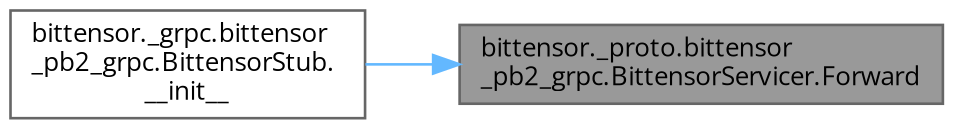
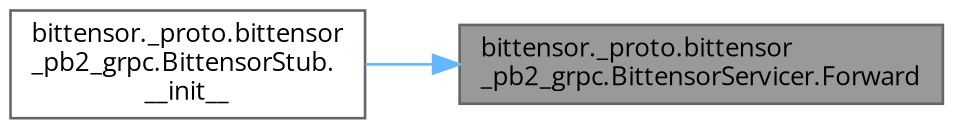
node "bittensor._grpc.bittensor _pb2_grpc.BittensorStub. __init__": label "bittensor._grpc.bittensor _pb2_grpc.BittensorStub. __init__" -> "bittensor._proto.bittensor _pb2_grpc.BittensorStub. __init__"
